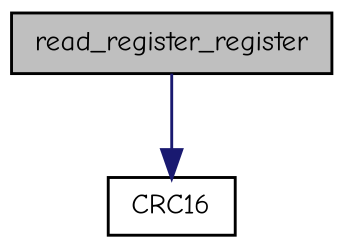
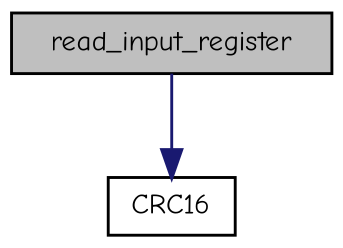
node "read_register_register": label "read_register_register" -> "read_input_register"
